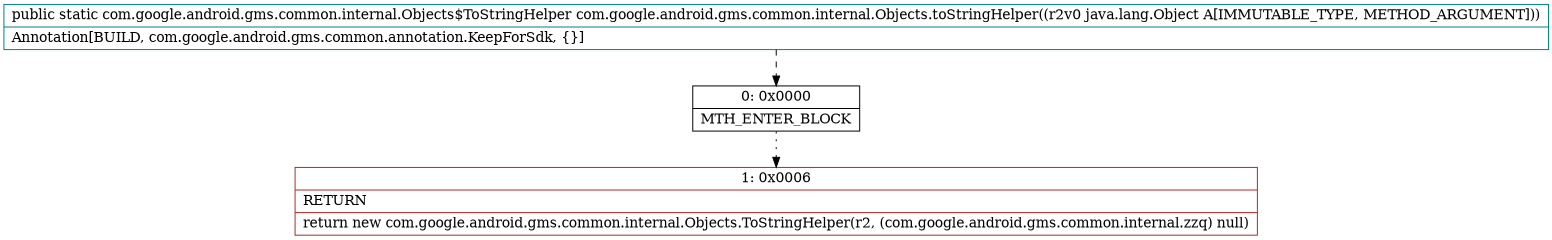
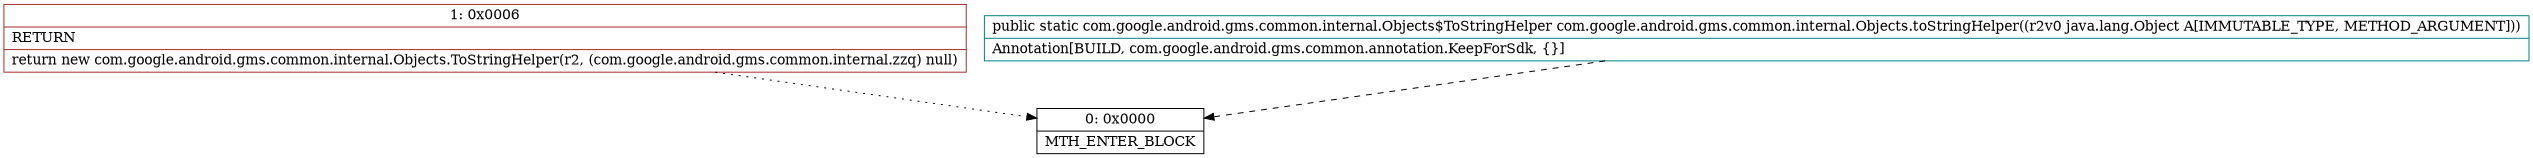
edge "0: 0x0000" -> "1: 0x0006": reversed
